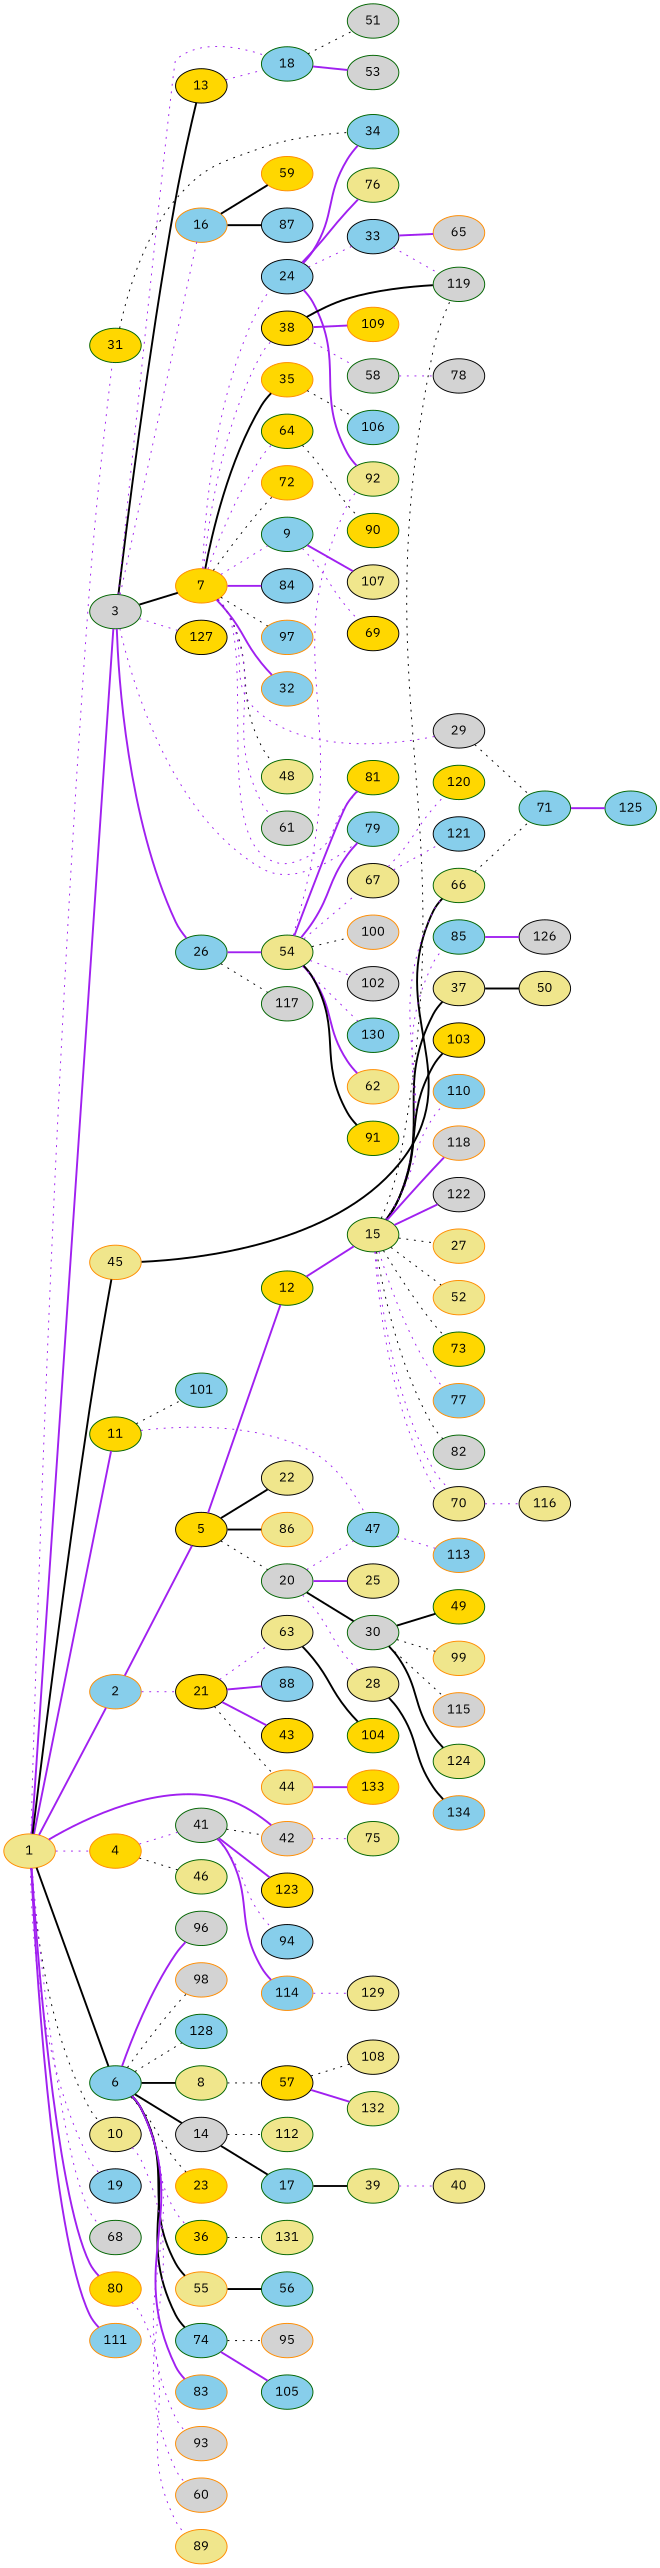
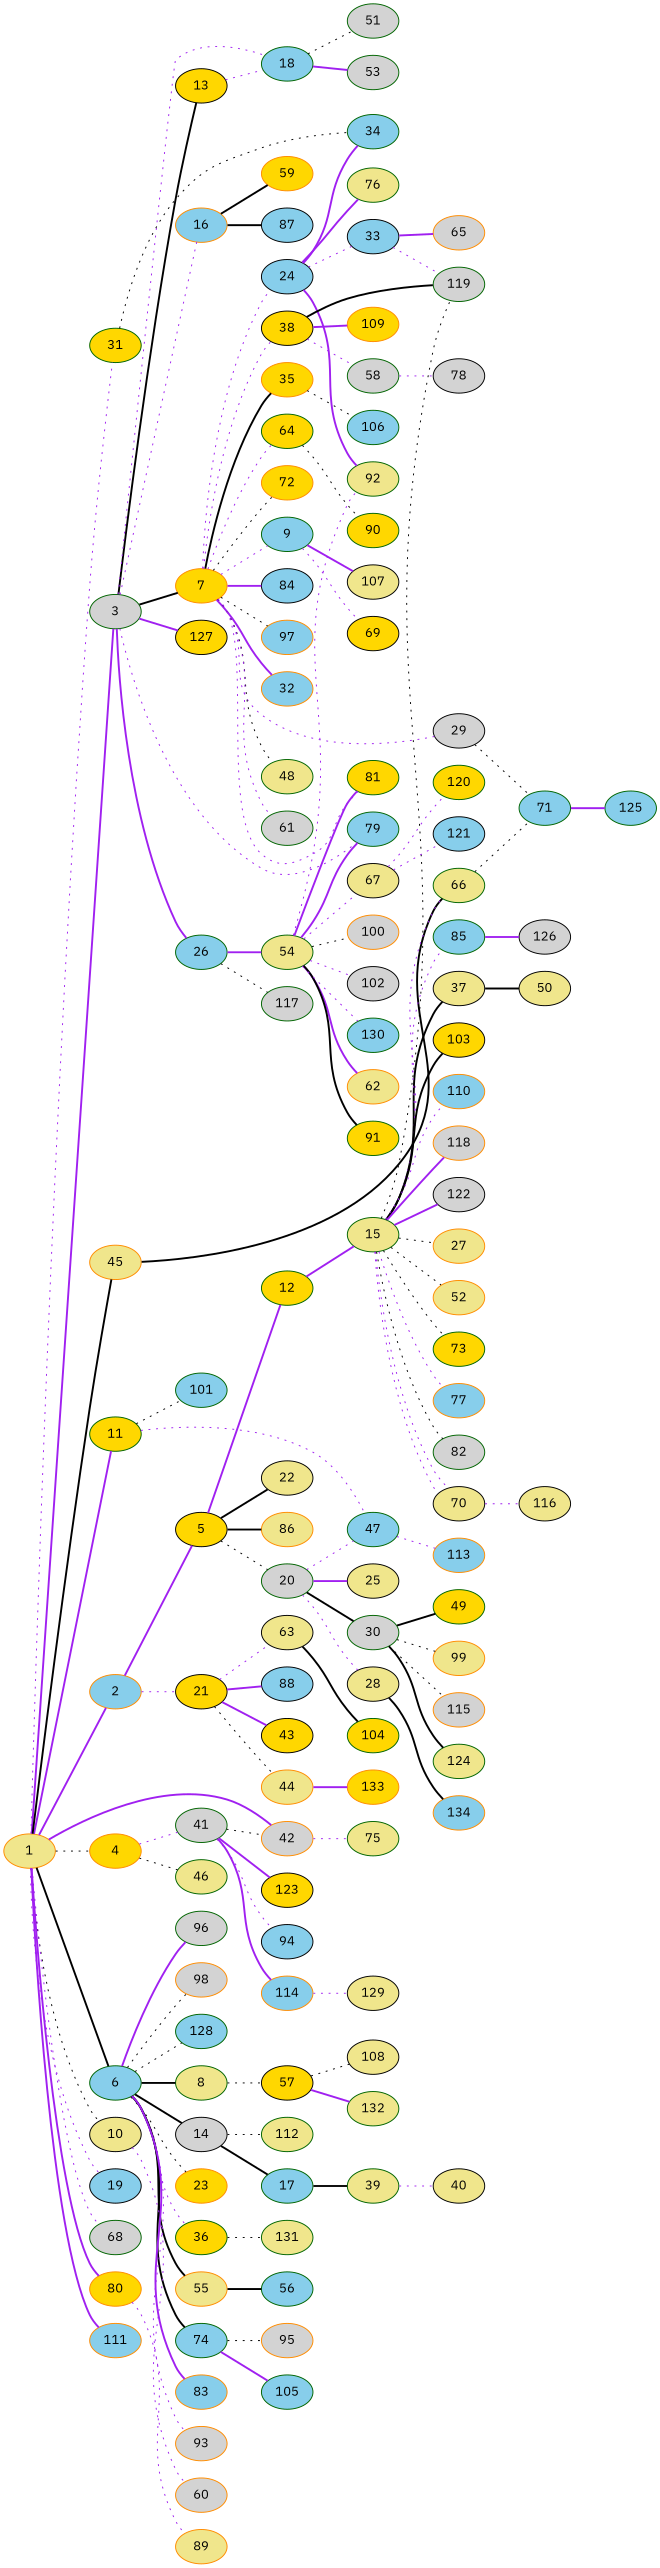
edge "3" -- "127": style dotted -> bold
edge "1" -- "4": color purple -> black
